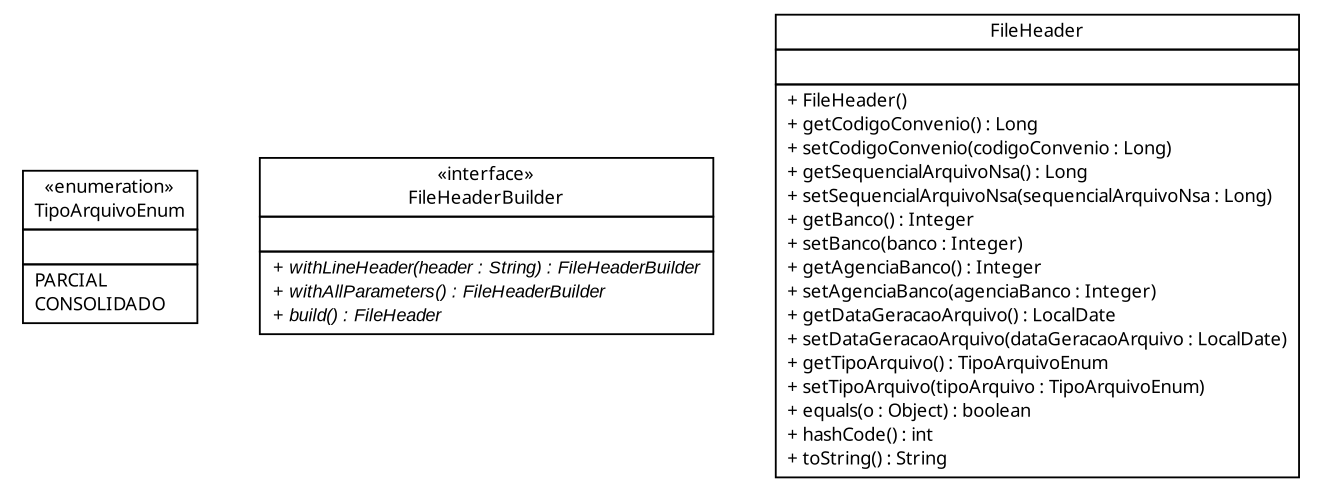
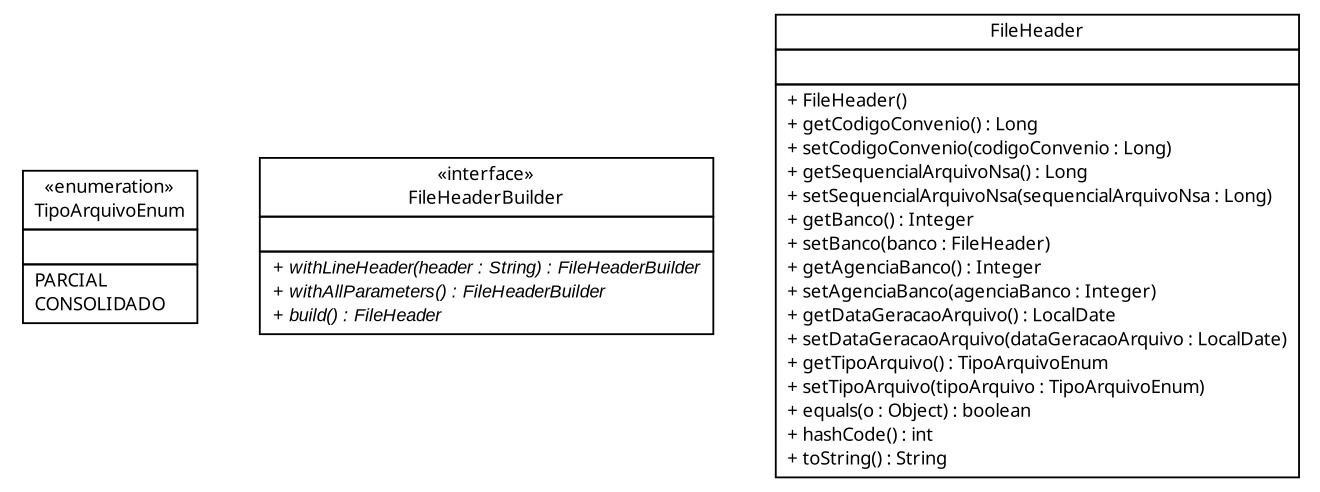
node "FileHeader": text "+ setBanco(banco : Integer)" -> "+ setBanco(banco : FileHeader)"
